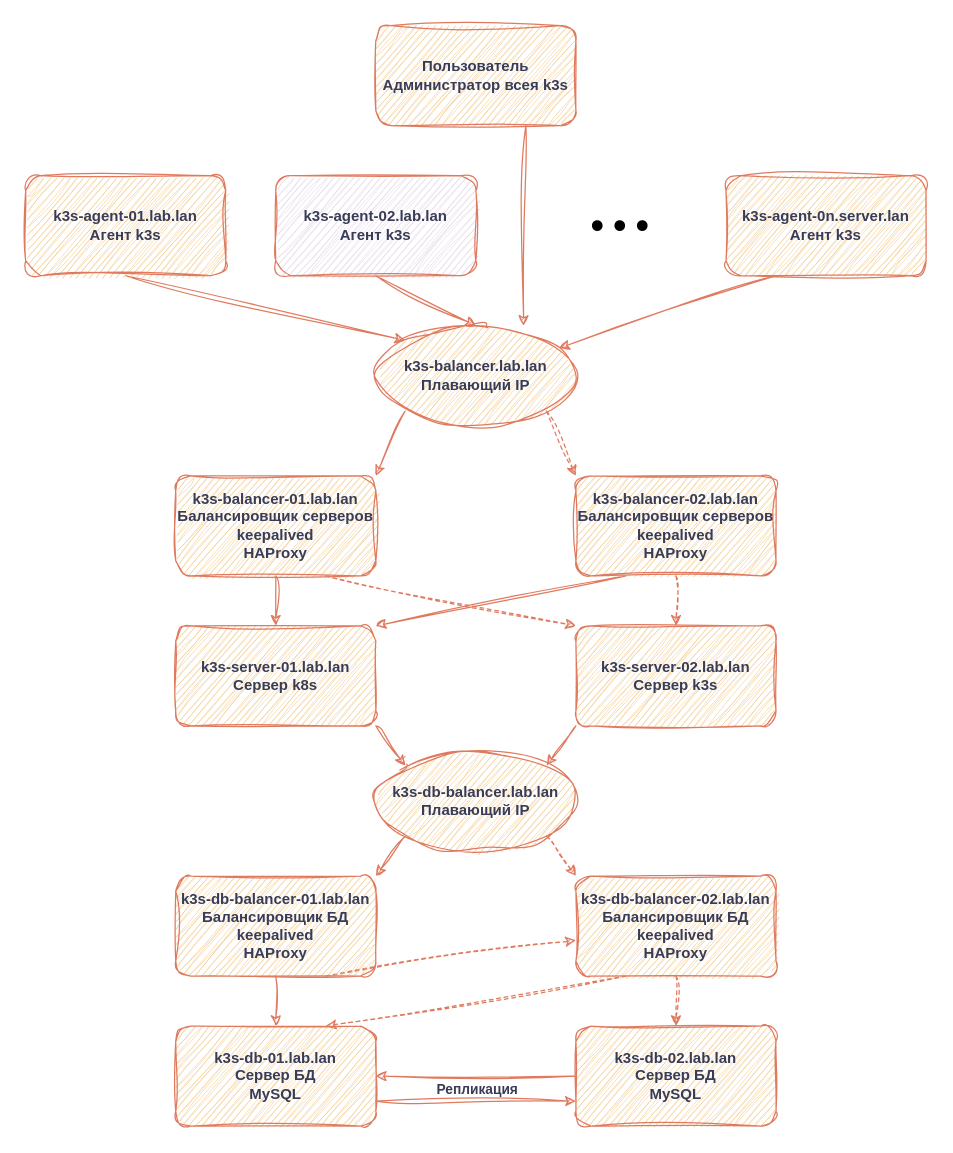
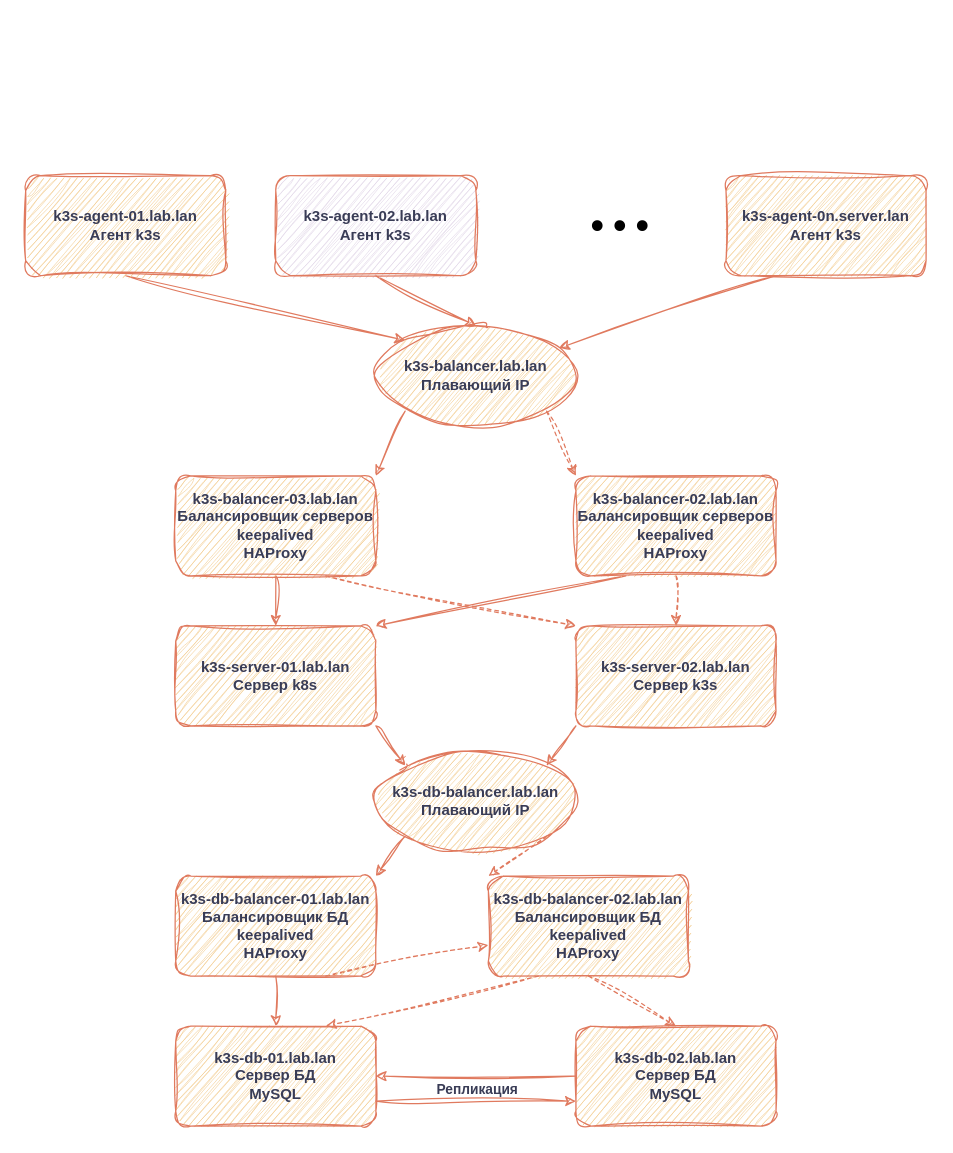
node "Пользователь Администратор всея k3s": removed
edge "Пользователь Администратор всея k3s" -> "k3s-balancer.lab.lan Плавающий IP": removed
node "k3s-balancer-01.lab.lan Балансировщик серверов keepalived HAProxy": label "k3s-balancer-01.lab.lan Балансировщик серверов keepalived HAProxy" -> "k3s-balancer-03.lab.lan Балансировщик серверов keepalived HAProxy"
node "k3s-db-balancer-02.lab.lan Балансировщик БД keepalived HAProxy": moved (676, 926) -> (588, 926)
